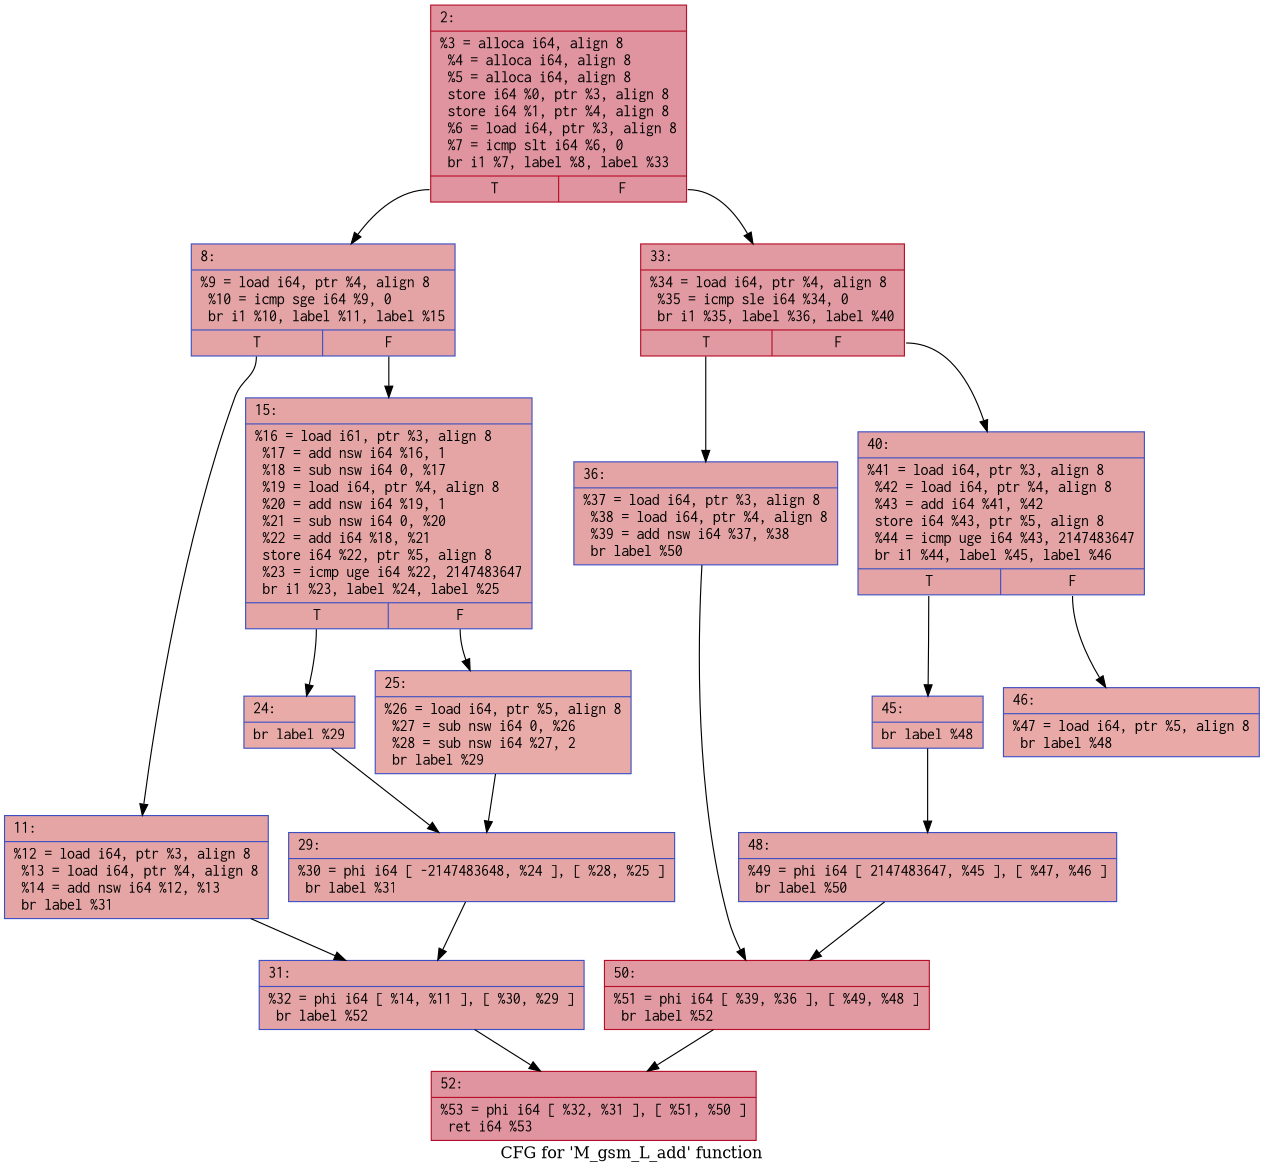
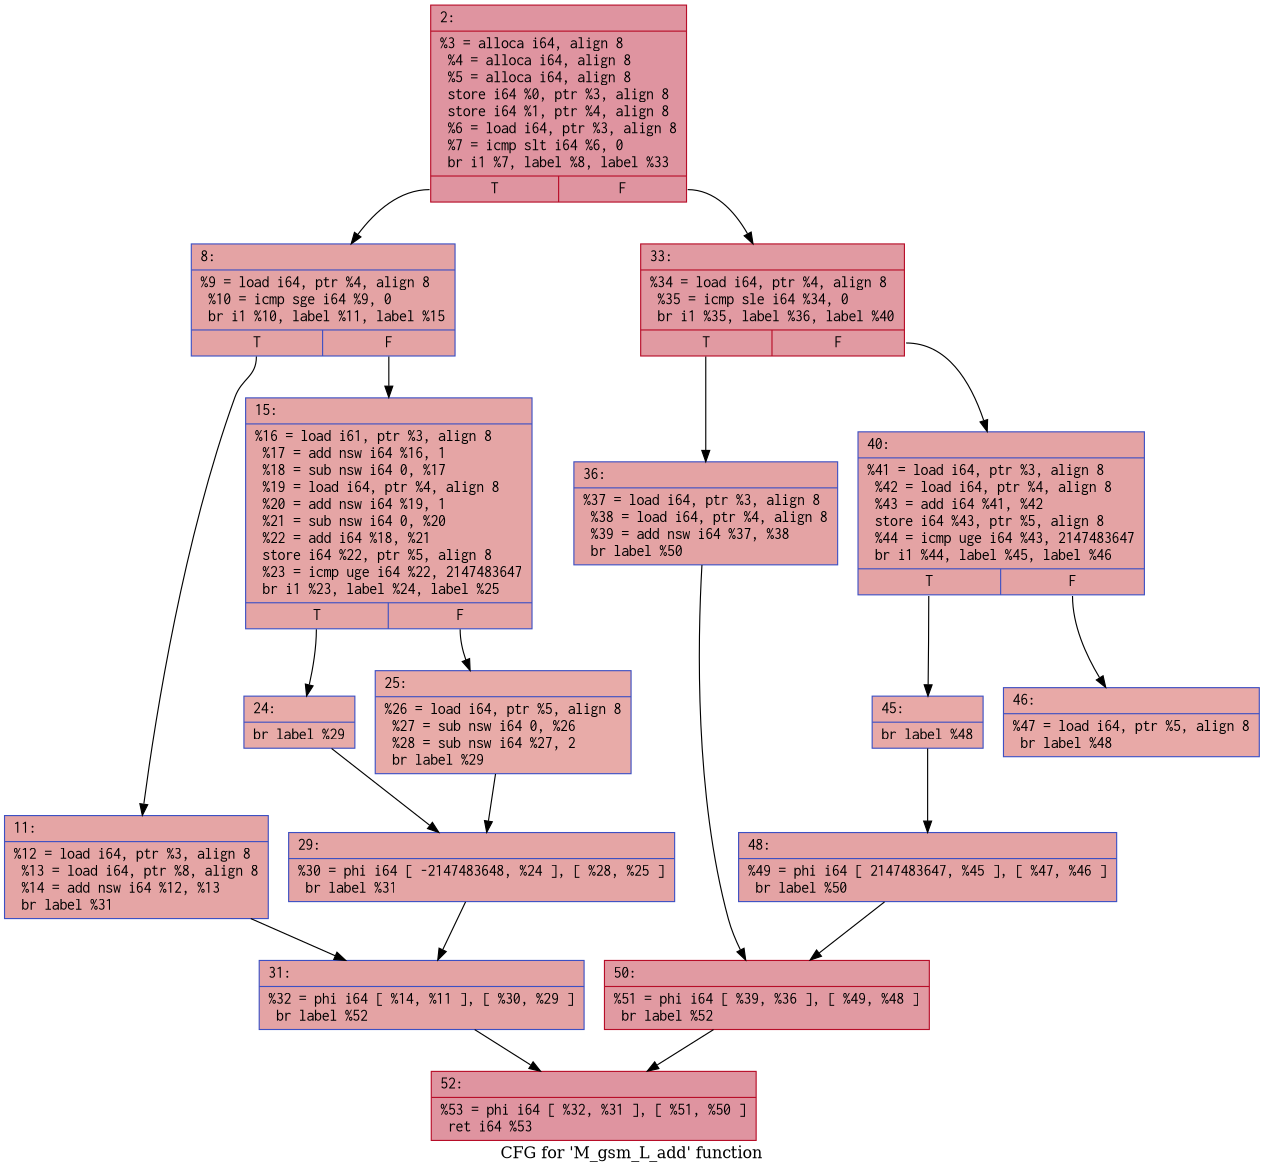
node "11:": text "%13 = load i64, ptr %4, align 8" -> "%13 = load i64, ptr %8, align 8"
